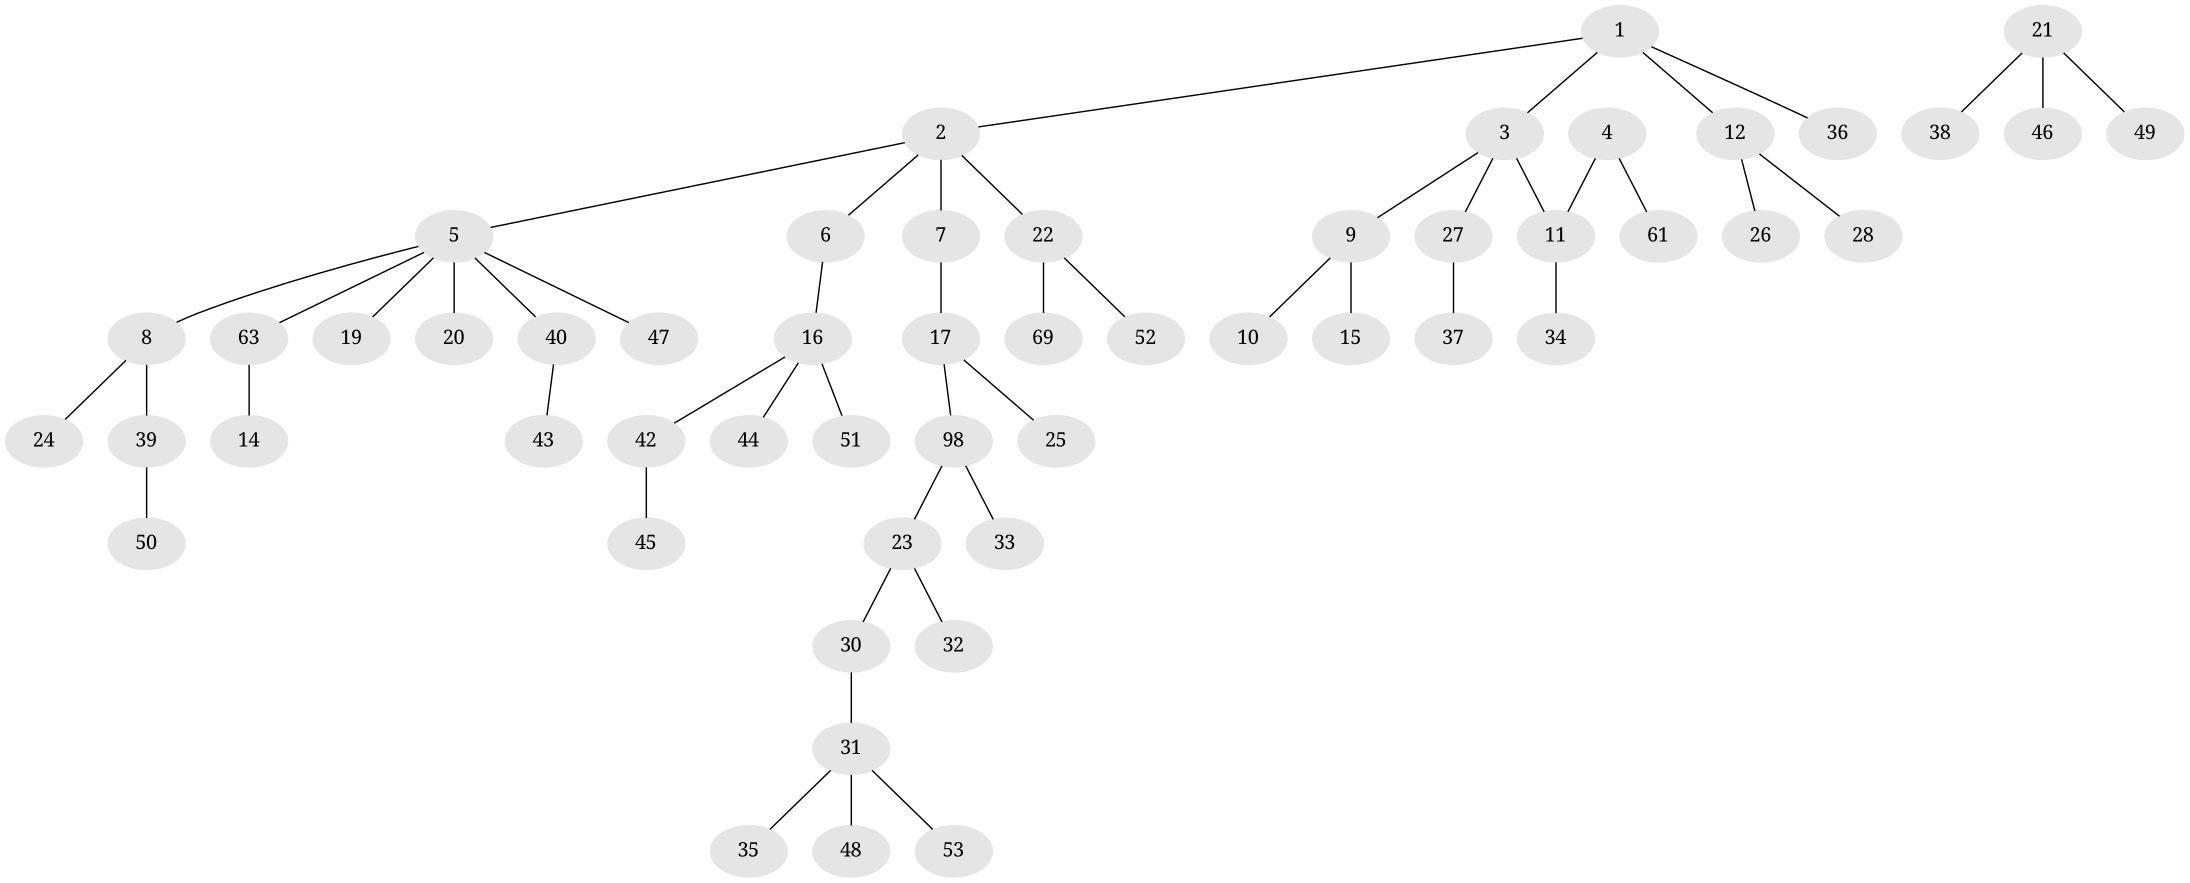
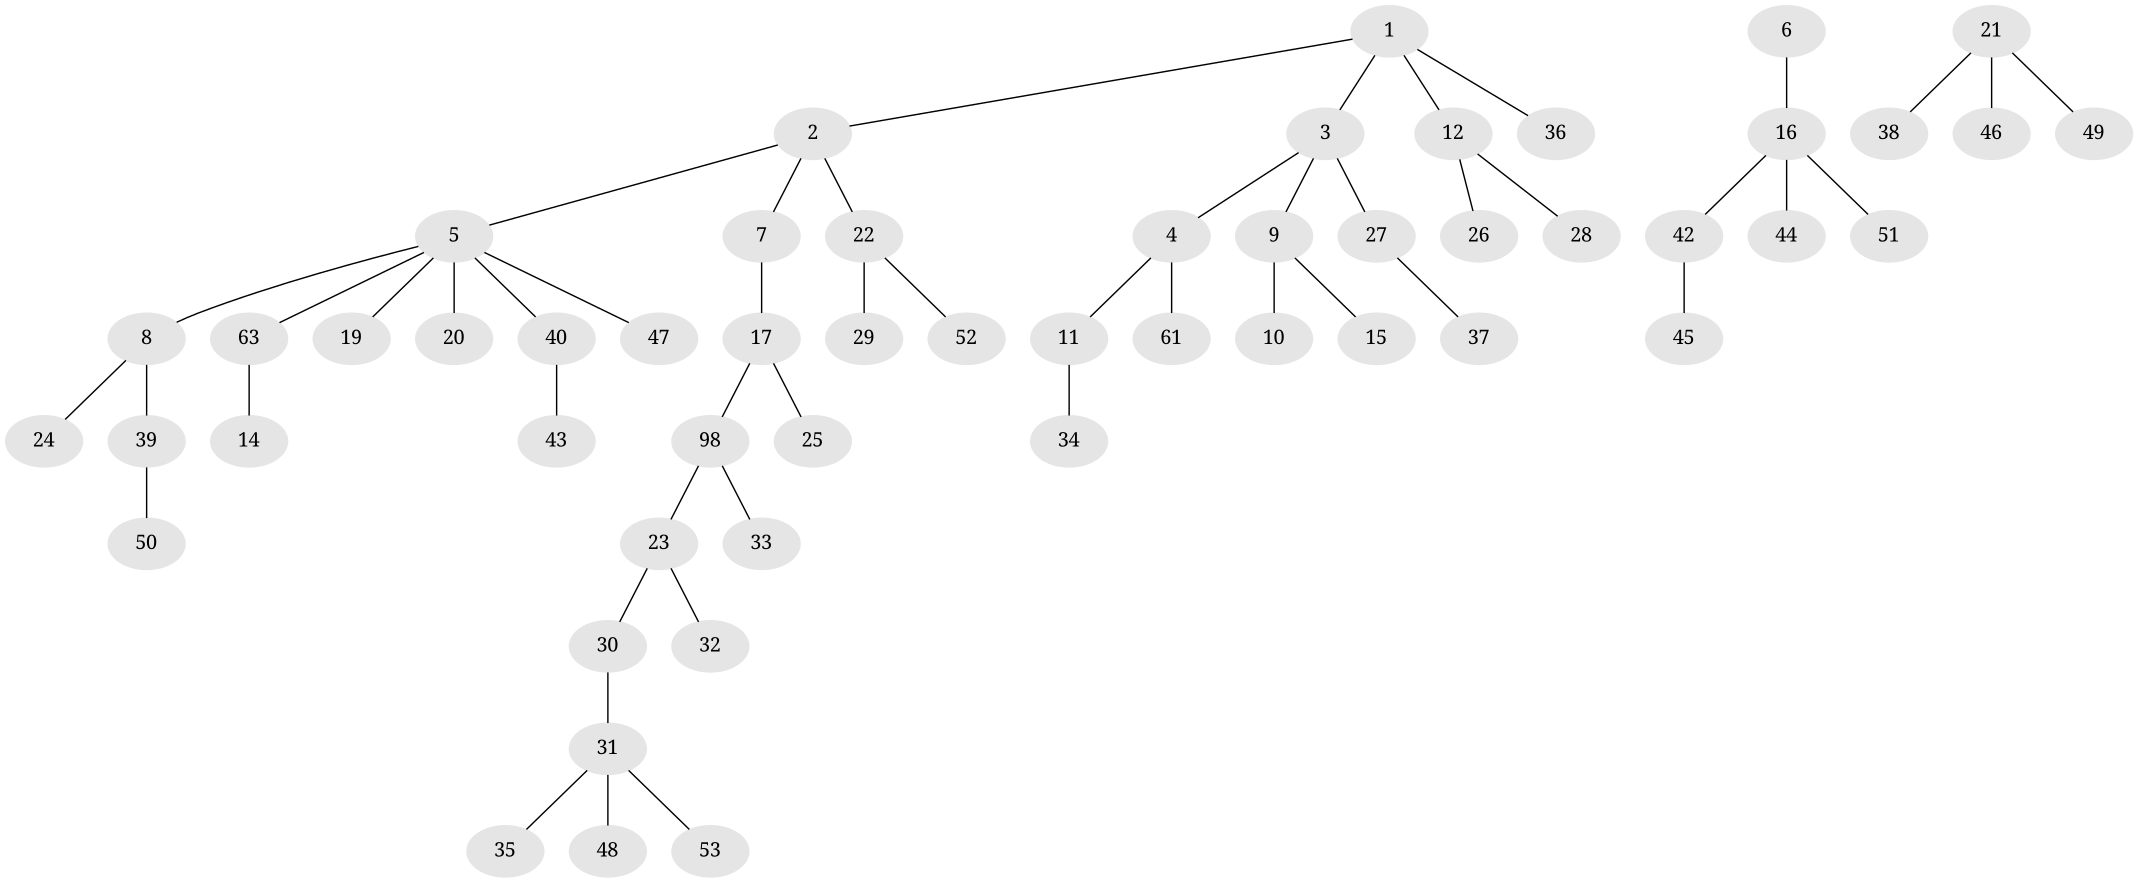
edge "2" -- "6": removed
edge "3" -- "11": now "3" -- "4"
node "69": label "69" -> "29"
